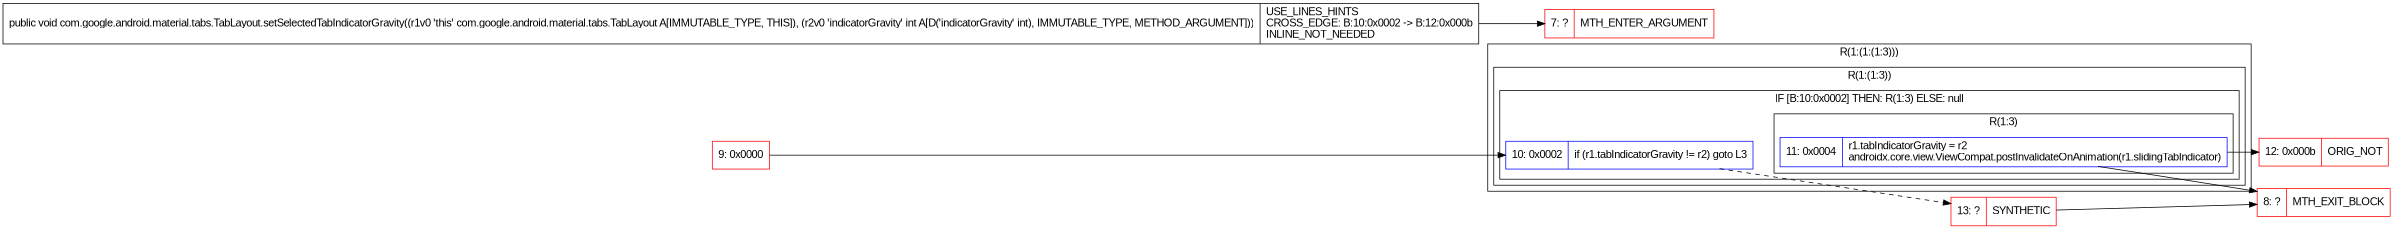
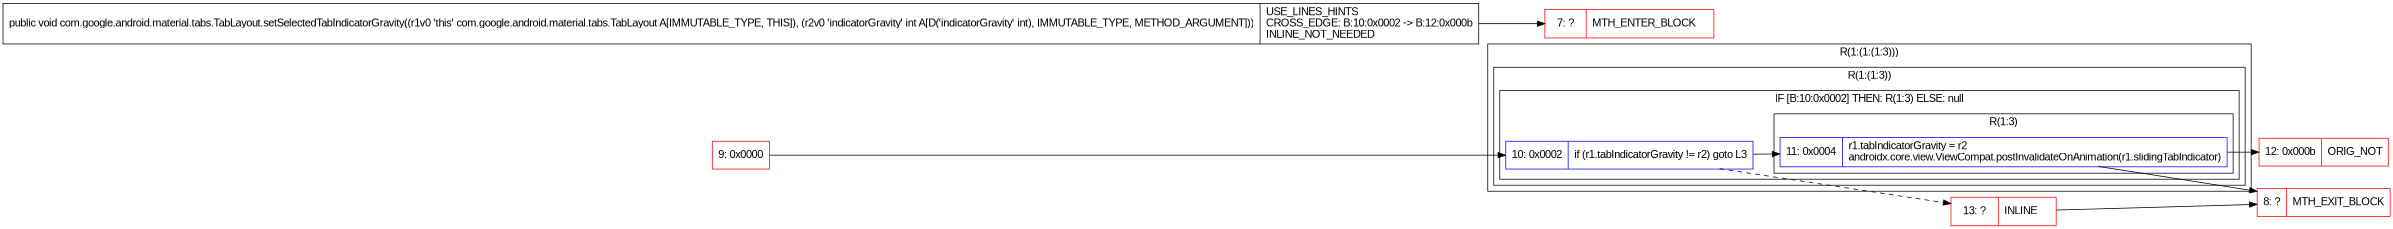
node "7: ?": text "MTH_ENTER_ARGUMENT" -> "MTH_ENTER_BLOCK"
edge "10: 0x0002" -> "11: 0x0004": added
node "13: ?": text "SYNTHETIC" -> "INLINE"
